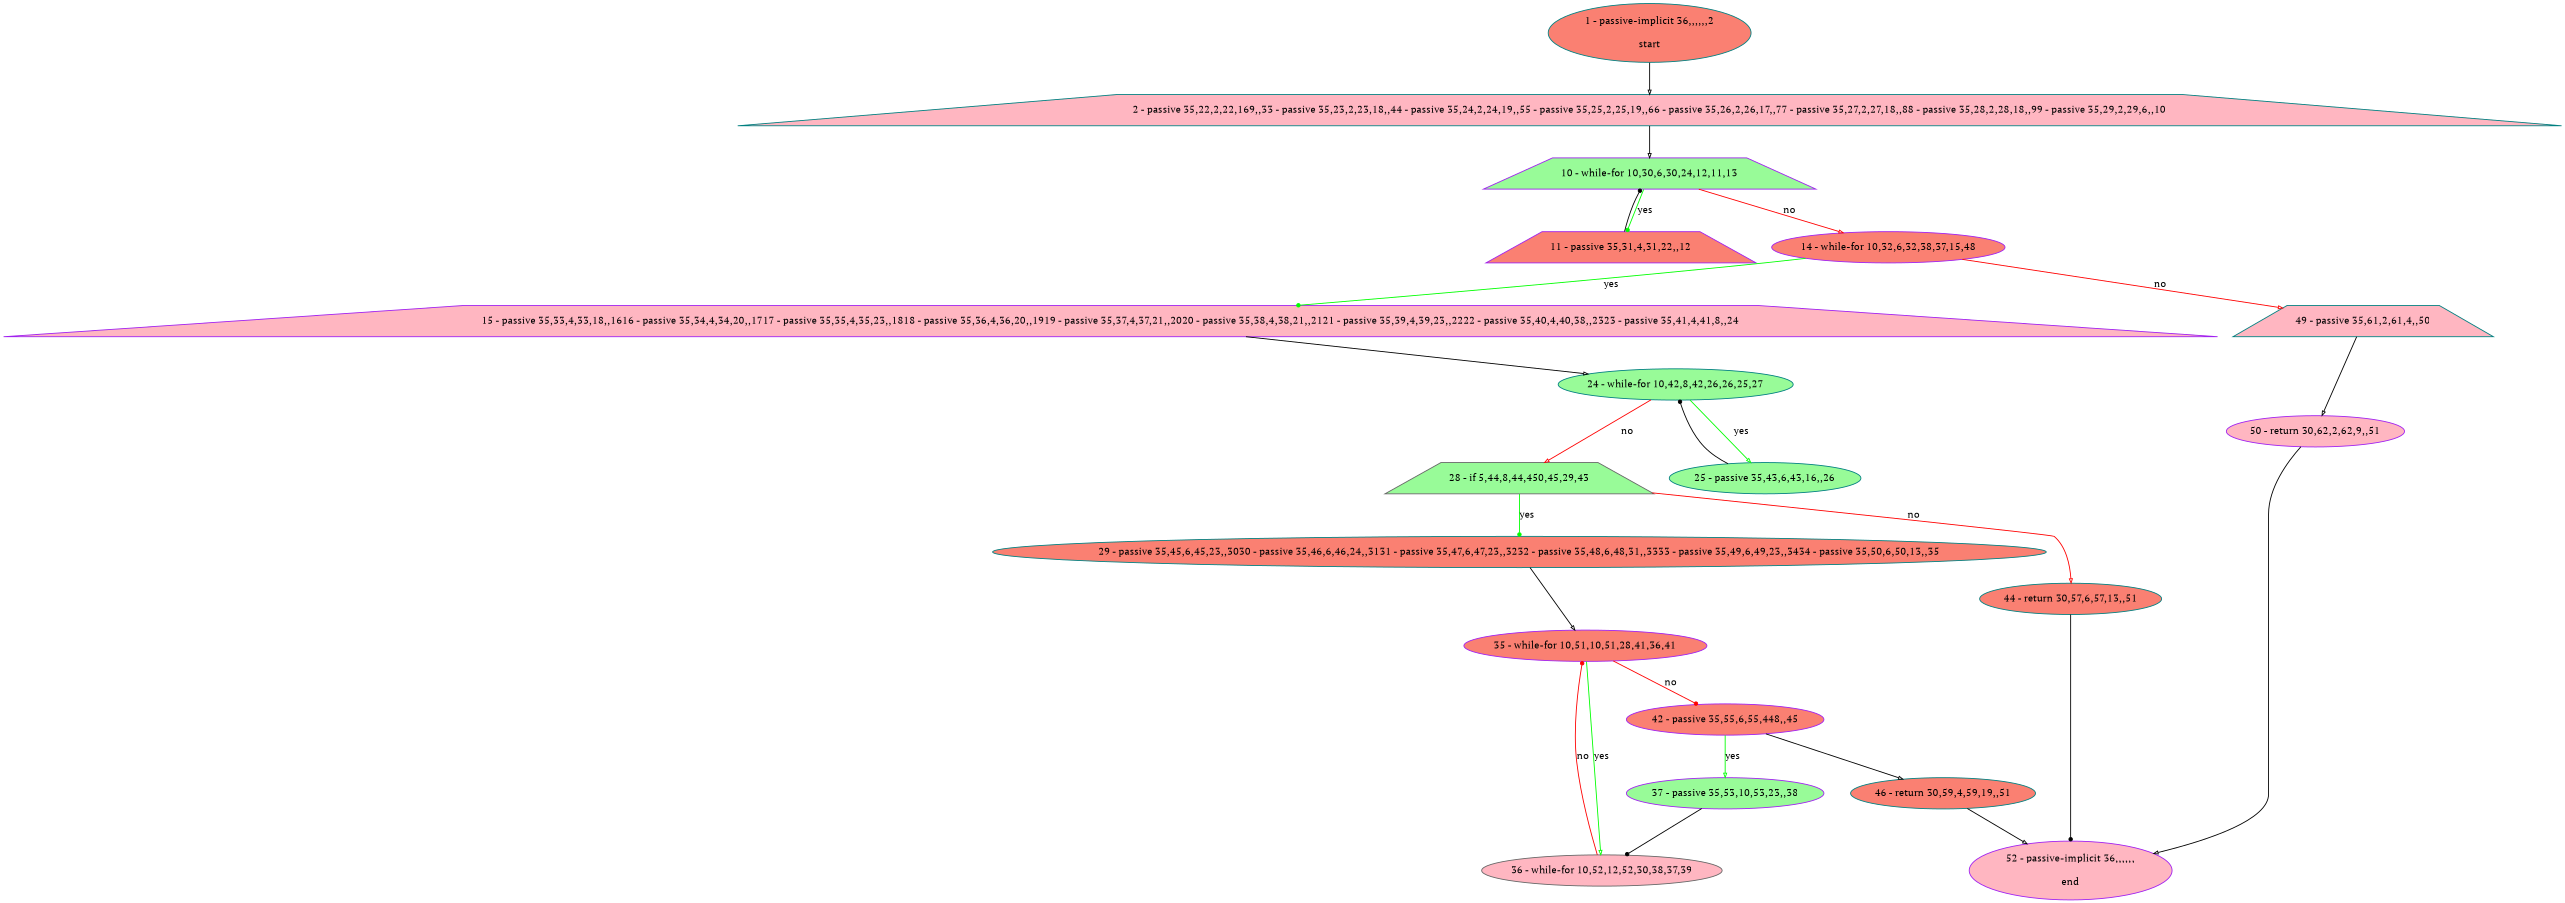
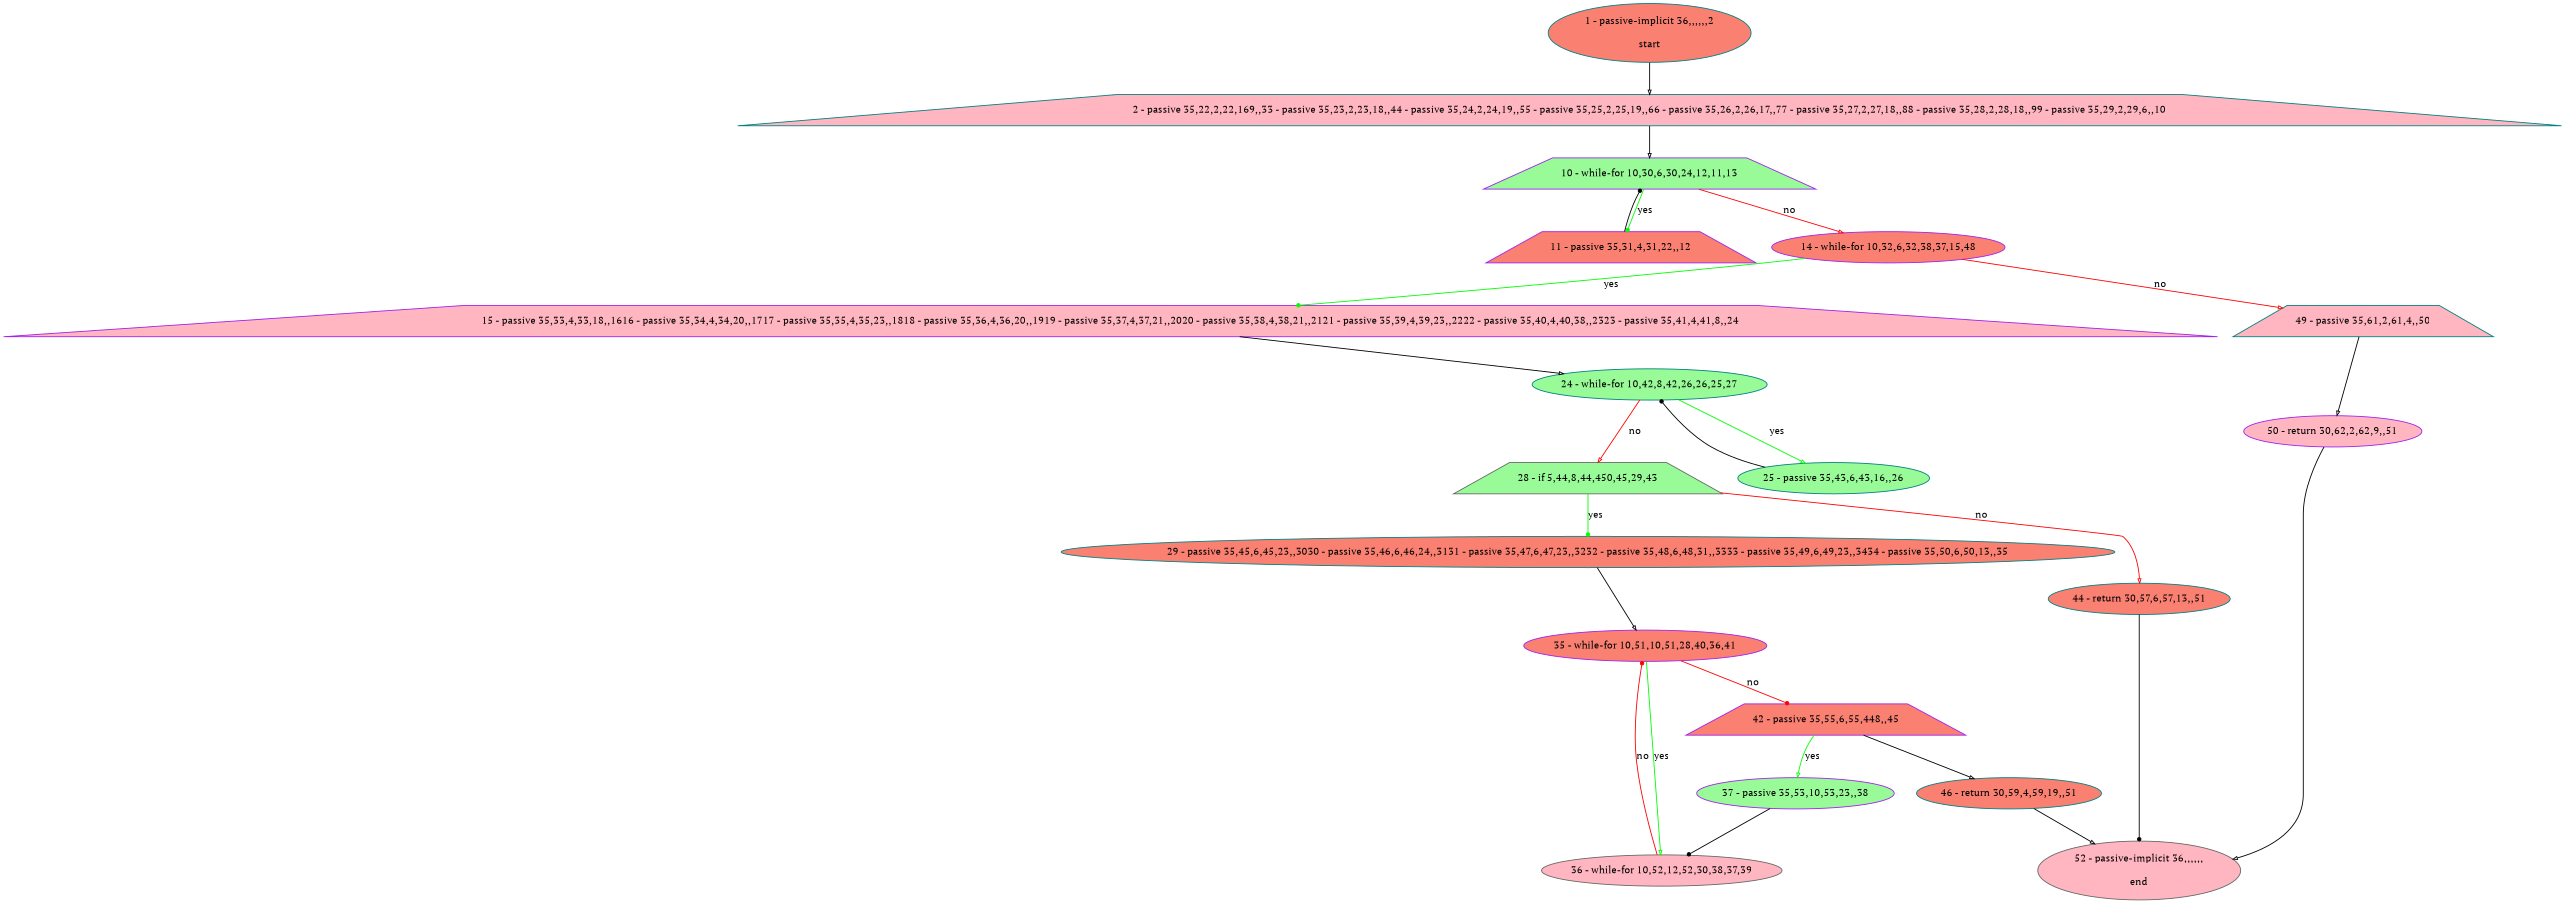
node "35 - while-for 10,51,10,51,28,41,36,41": label "35 - while-for 10,51,10,51,28,41,36,41" -> "35 - while-for 10,51,10,51,28,40,36,41"
node "42 - passive 35,55,6,55,448,,45": shape ellipse -> trapezium
node "52 - passive-implicit 36,,,,,, end": color purple -> gray40
